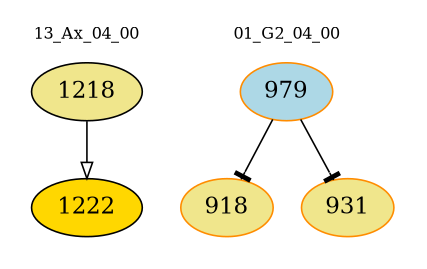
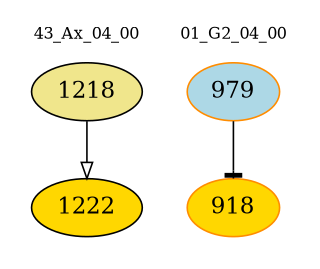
cluster "13_Ax_04_00": label "13_Ax_04_00" -> "43_Ax_04_00"
node "918": fillcolor khaki -> gold
node "931": removed
